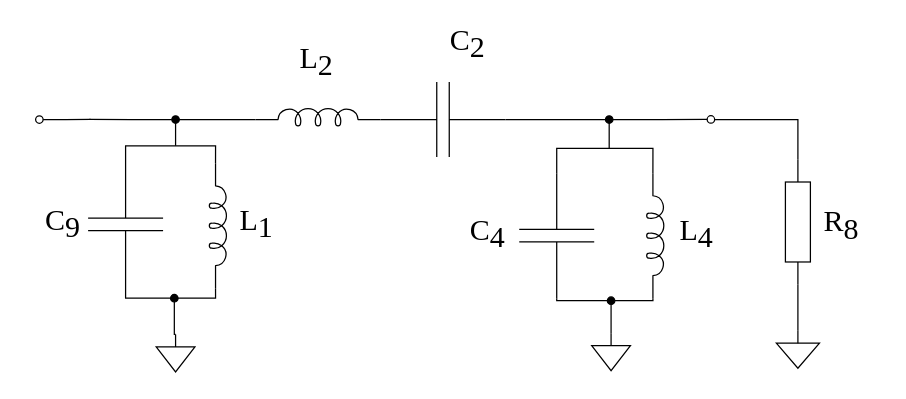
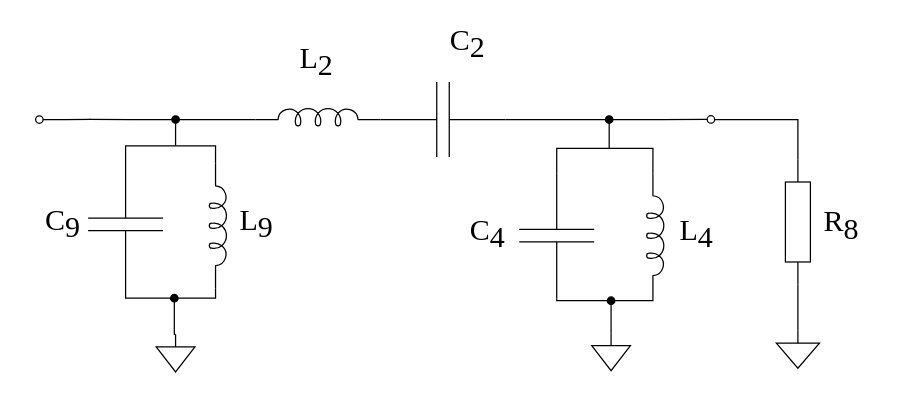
node "L1": label "L1" -> "L9"
